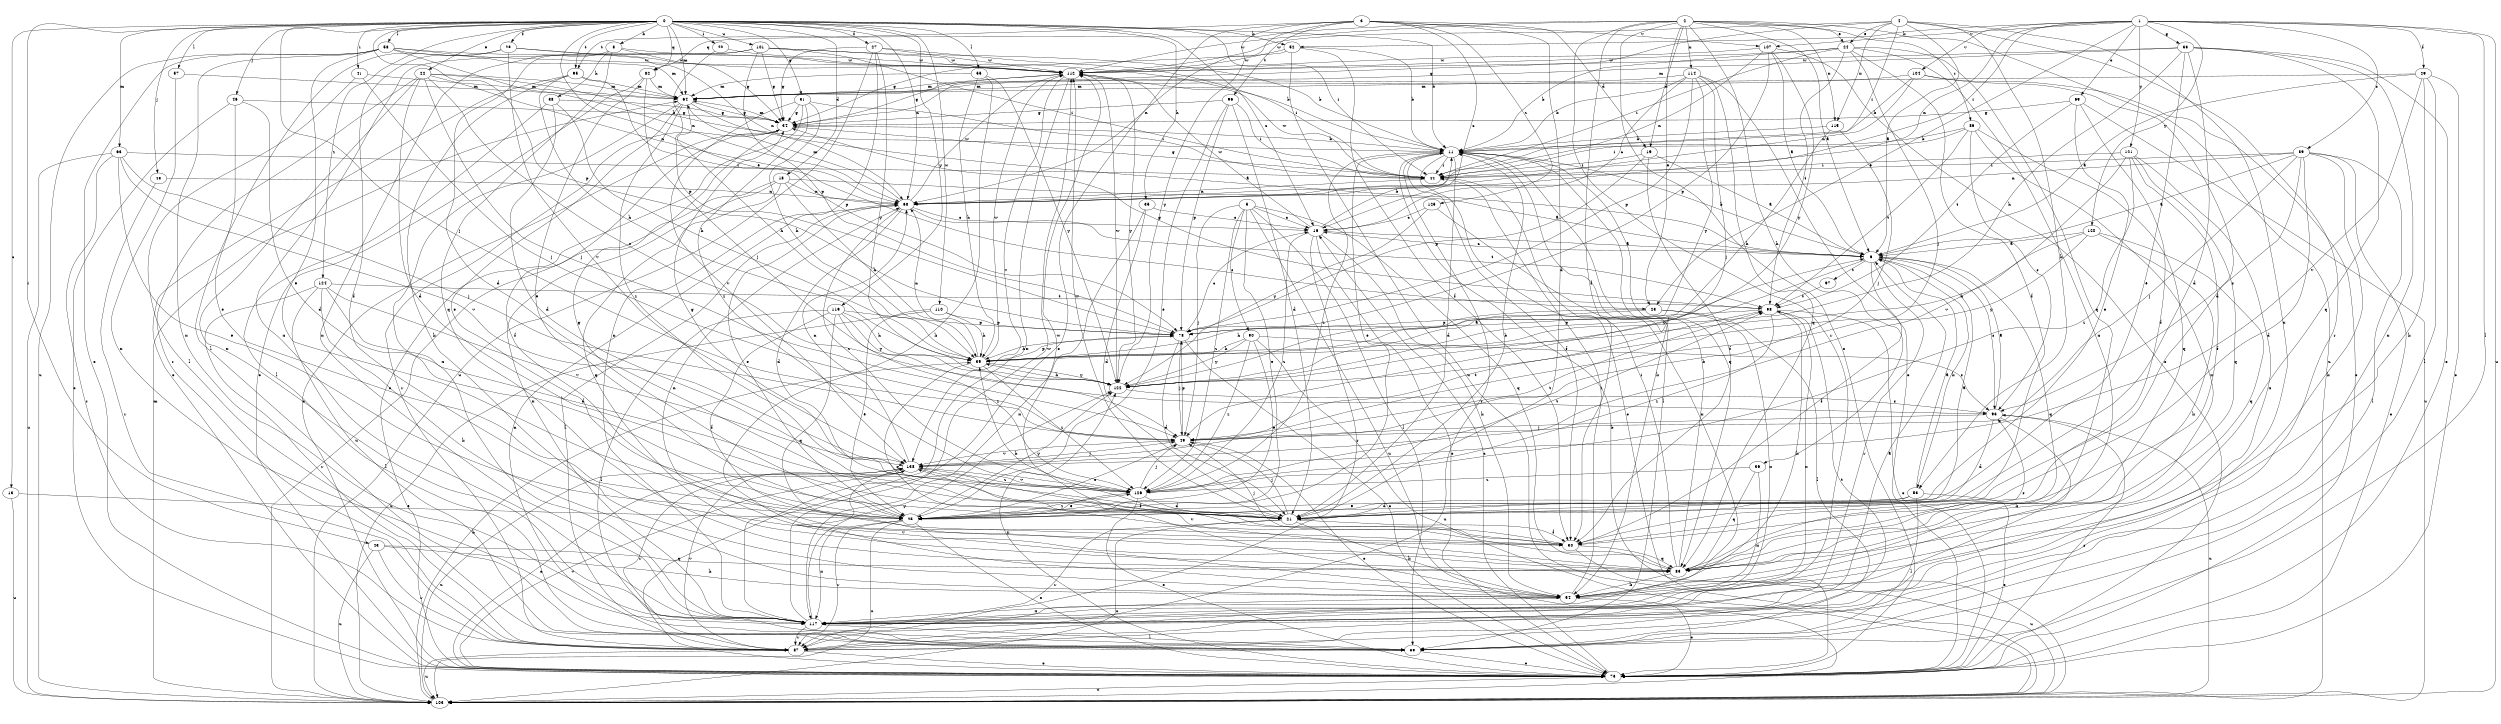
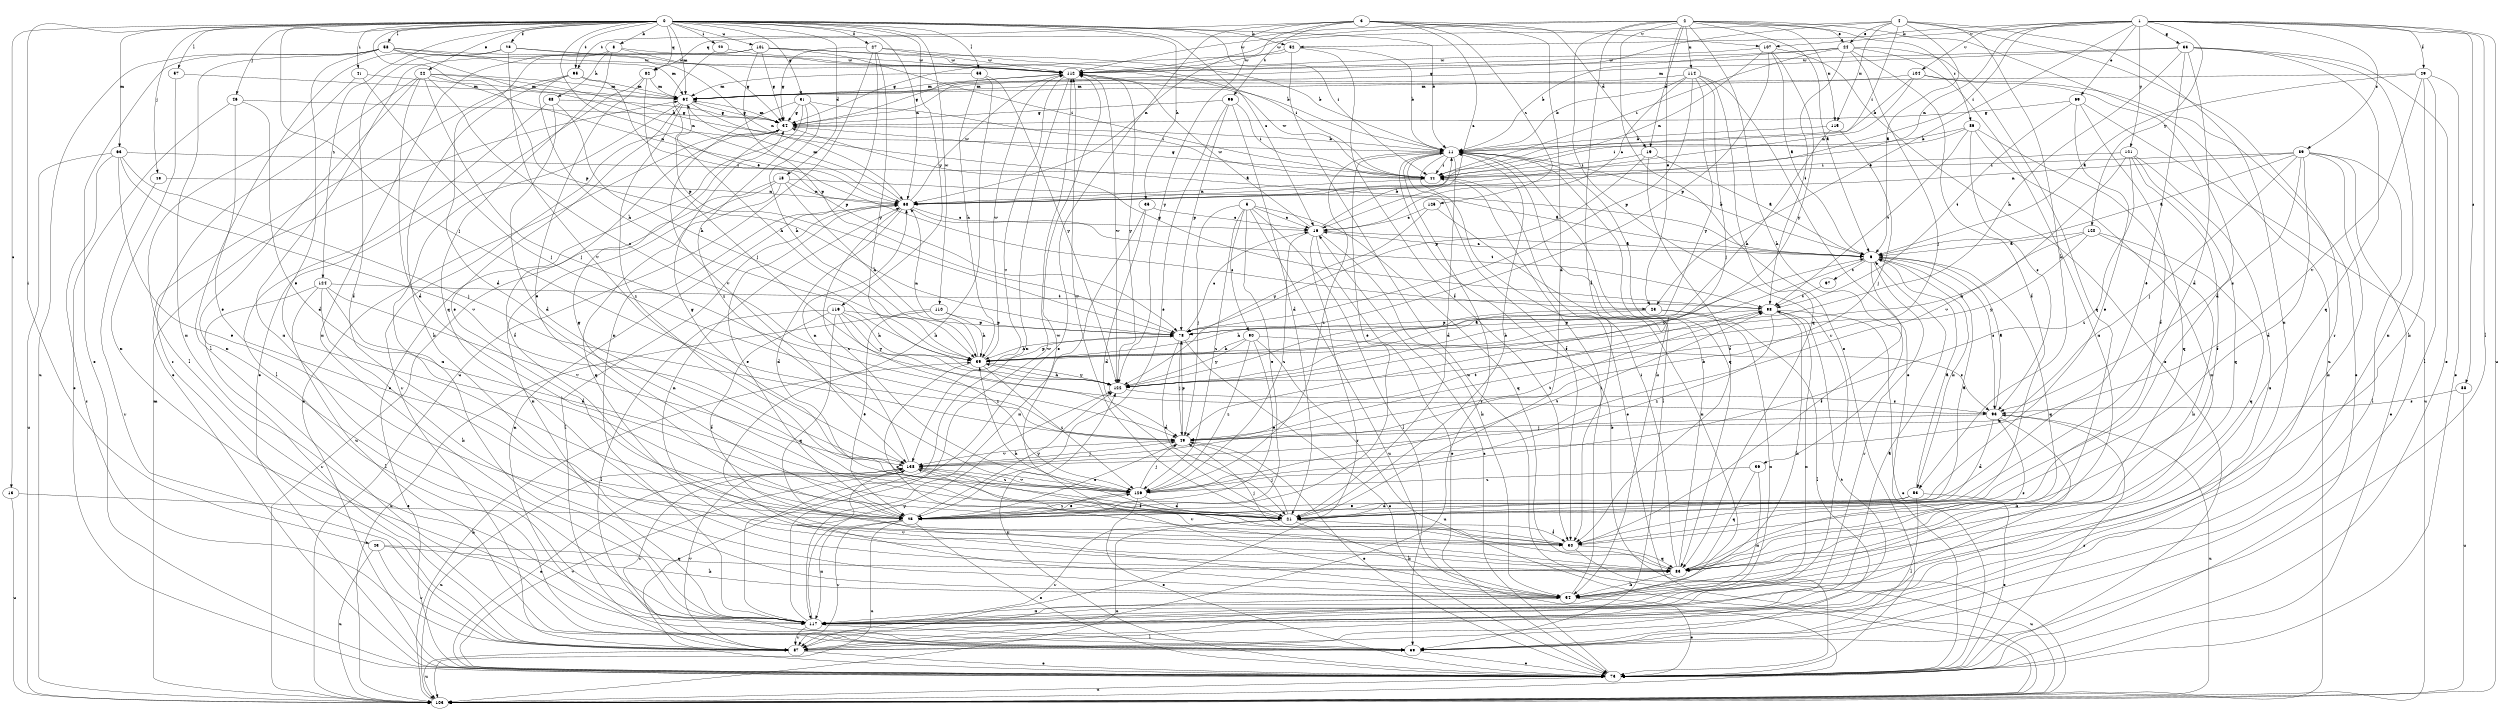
node "88": added
